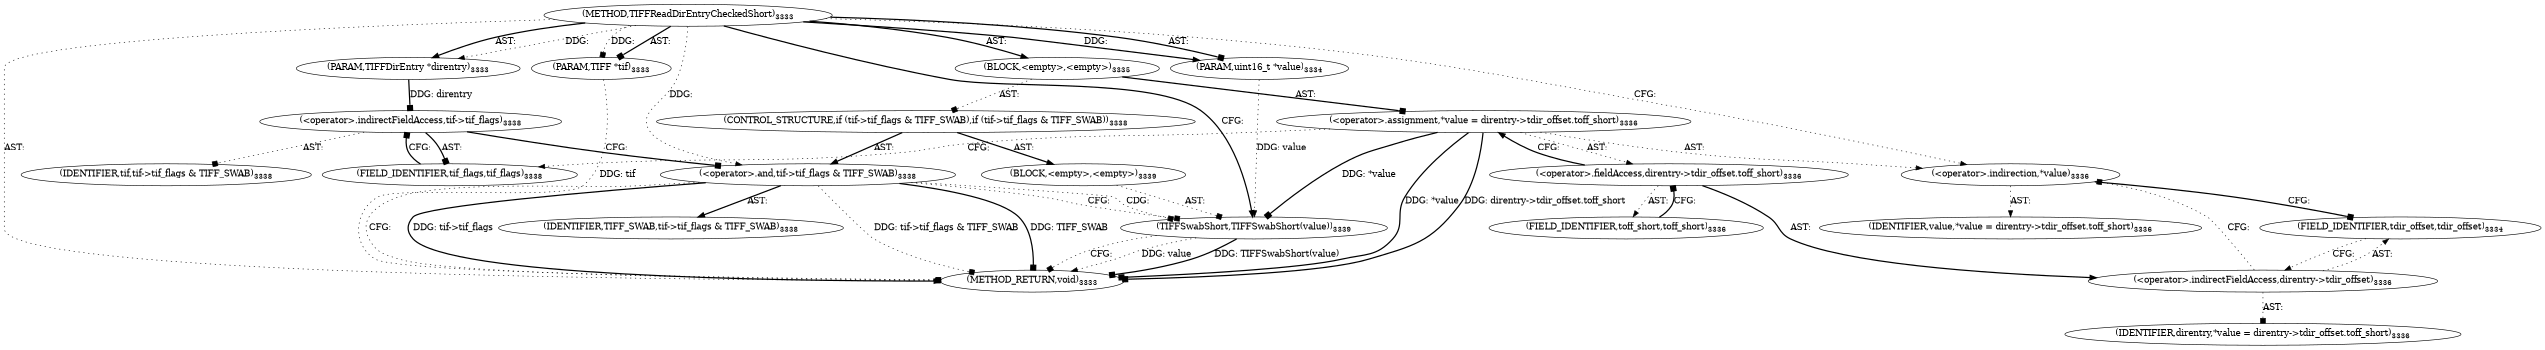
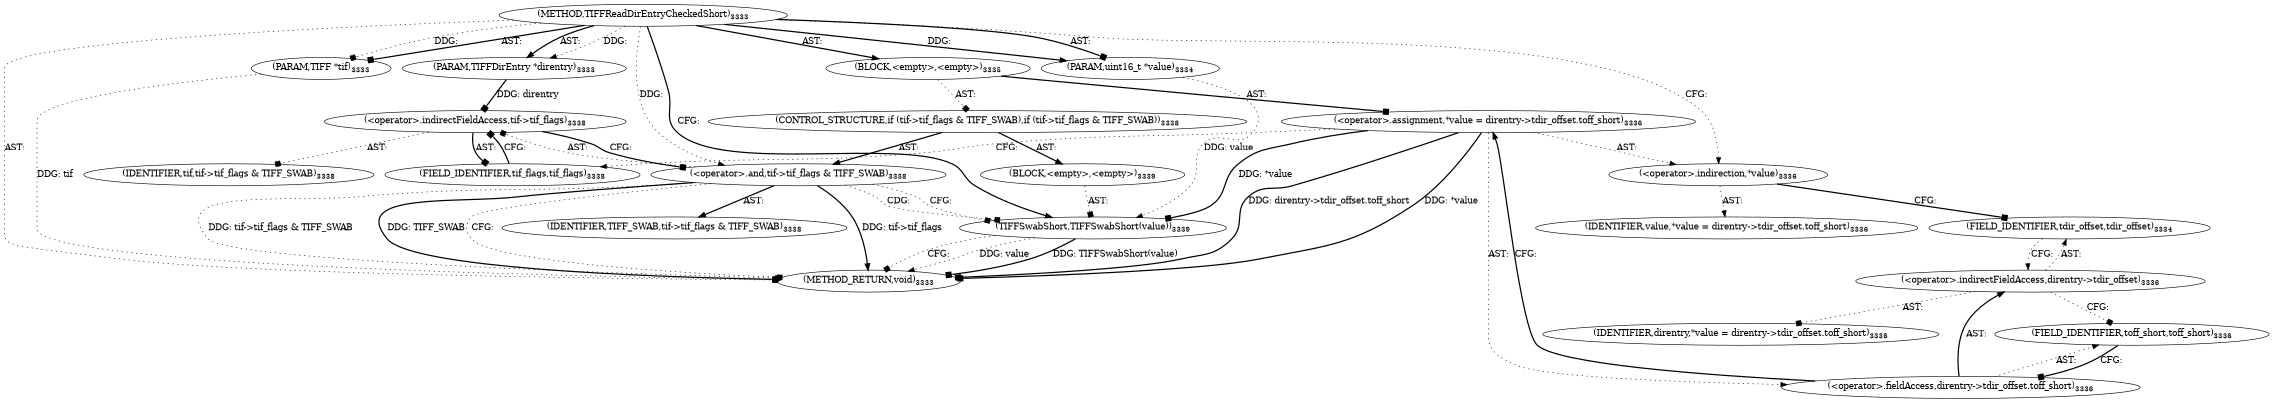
edge "(<operator>.and,tif->tif_flags & TIFF_SWAB)" -> "(<operator>.indirectFieldAccess,tif->tif_flags)": added, label "AST:"
edge "(<operator>.indirectFieldAccess,direntry->tdir_offset)" -> "(<operator>.indirection,*value)": now "(<operator>.indirectFieldAccess,direntry->tdir_offset)" -> "(FIELD_IDENTIFIER,toff_short,toff_short)"
